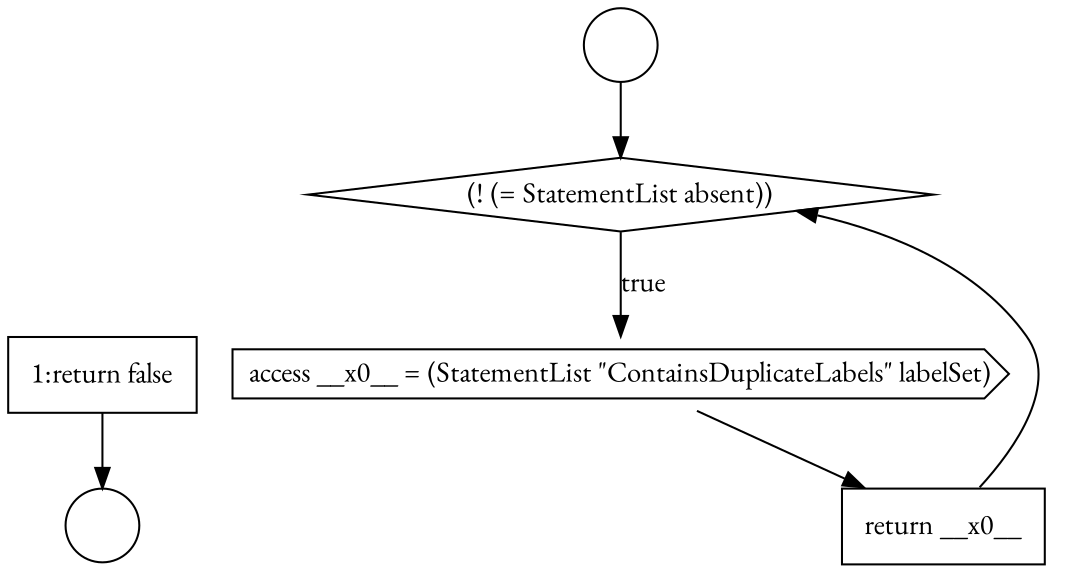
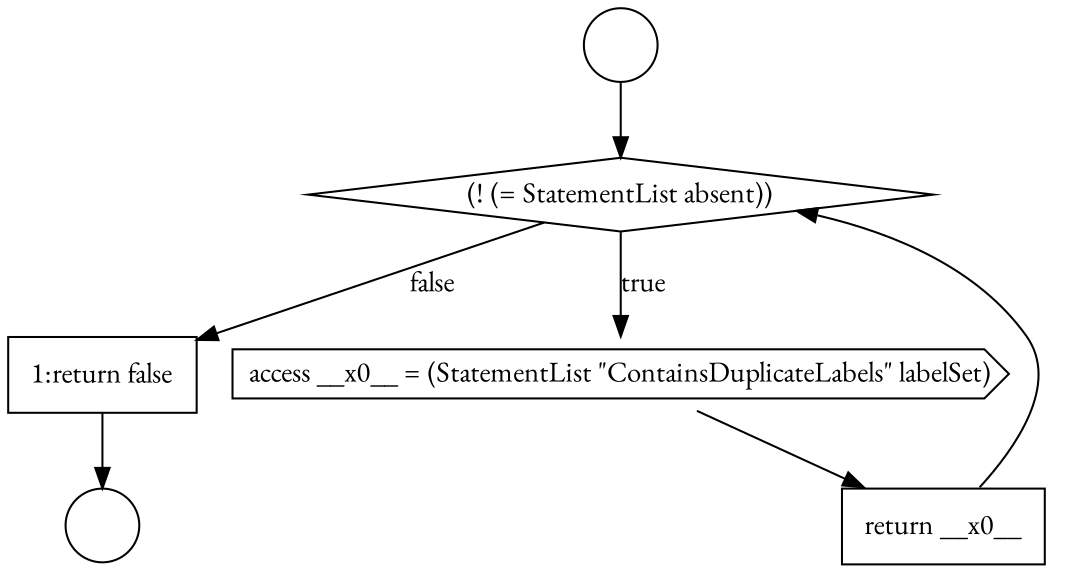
edge "(! (= StatementList absent))" -> "1:return false": added, label "false"
